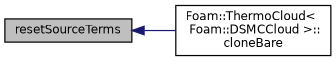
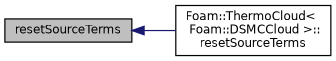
node "Foam::ThermoCloud< Foam::DSMCCloud >:: cloneBare": label "Foam::ThermoCloud< Foam::DSMCCloud >:: cloneBare" -> "Foam::ThermoCloud< Foam::DSMCCloud >:: resetSourceTerms"
